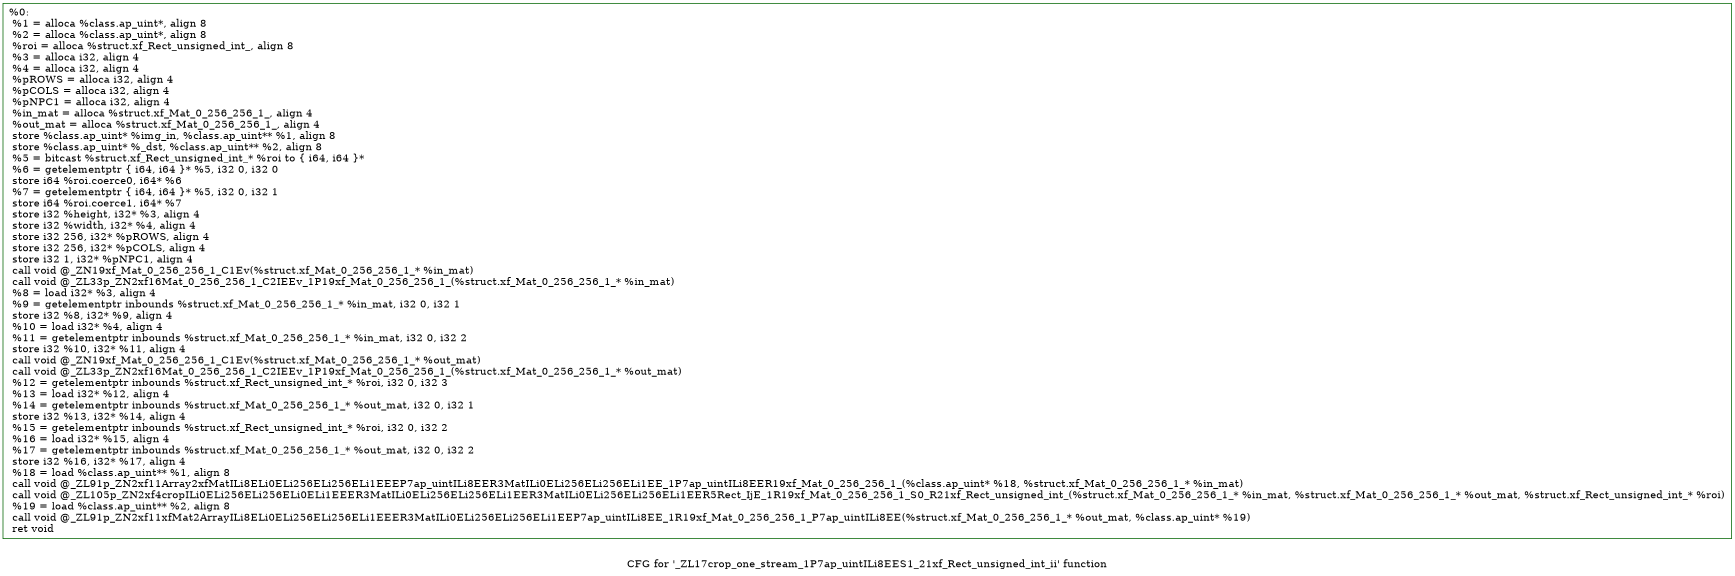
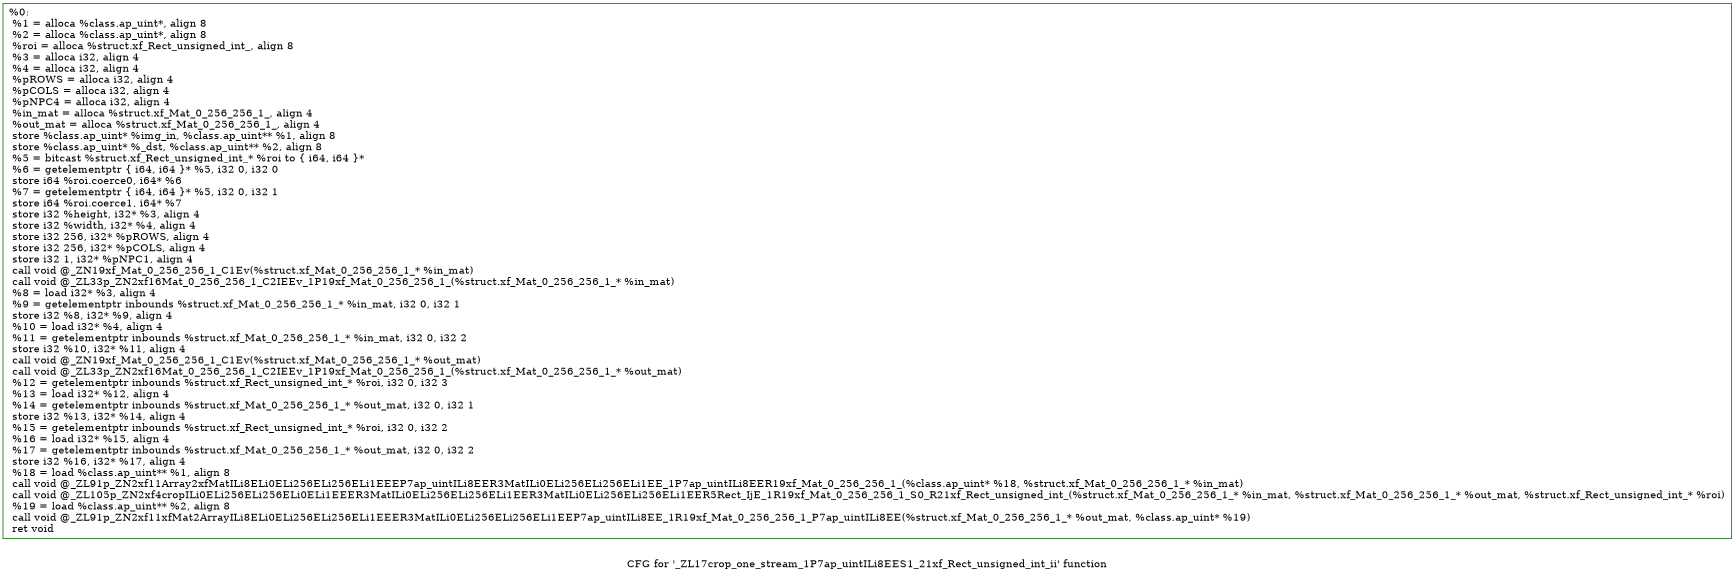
node "%0:": text "%pNPC1 = alloca i32, align 4" -> "%pNPC4 = alloca i32, align 4"
